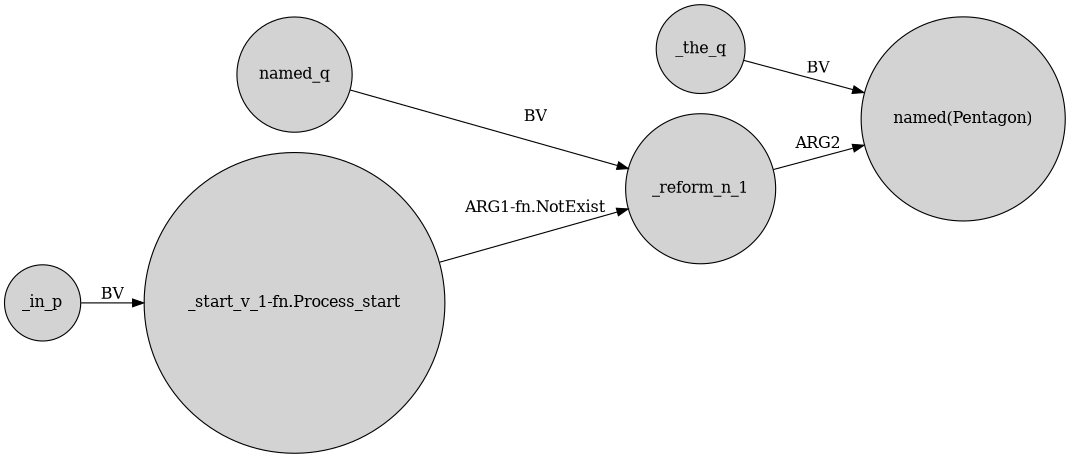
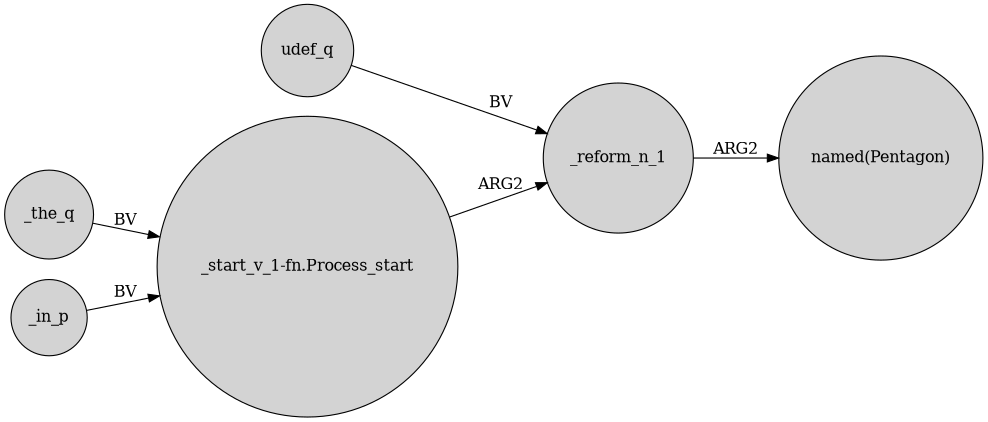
node "named_q": label "named_q" -> "udef_q"
edge "_the_q" -> "named(Pentagon)": now "_the_q" -> "_start_v_1-fn.Process_start"
edge "_start_v_1-fn.Process_start" -> "_reform_n_1": label "ARG1-fn.NotExist" -> "ARG2"
